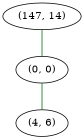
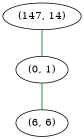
node "(0, 0)": label "(0, 0)" -> "(0, 1)"
node "(4, 6)": label "(4, 6)" -> "(6, 6)"
